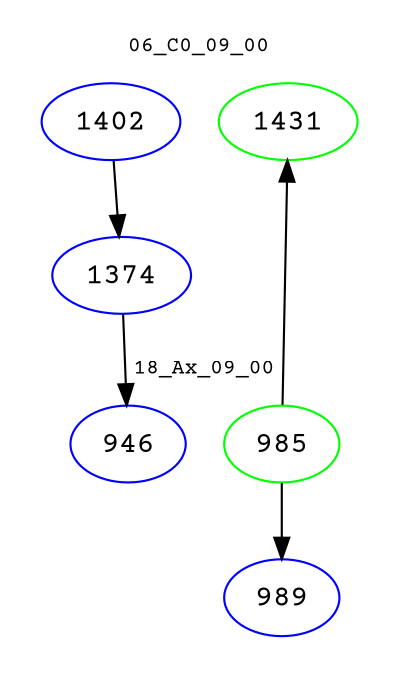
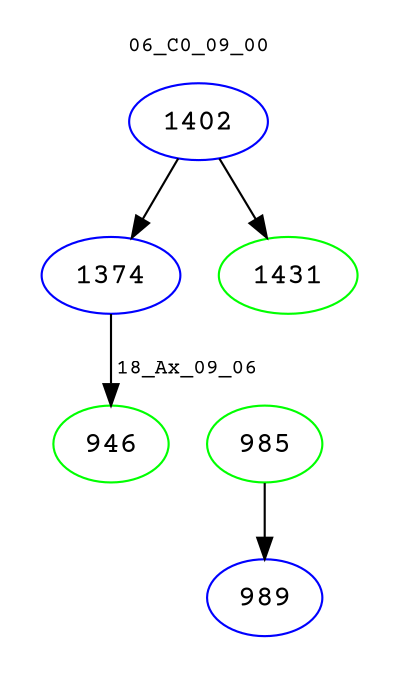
edge "985" -> "1431": now "1402" -> "1431"
cluster "18_Ax_09_00": label "18_Ax_09_00" -> "18_Ax_09_06"
node "946": color blue -> green
